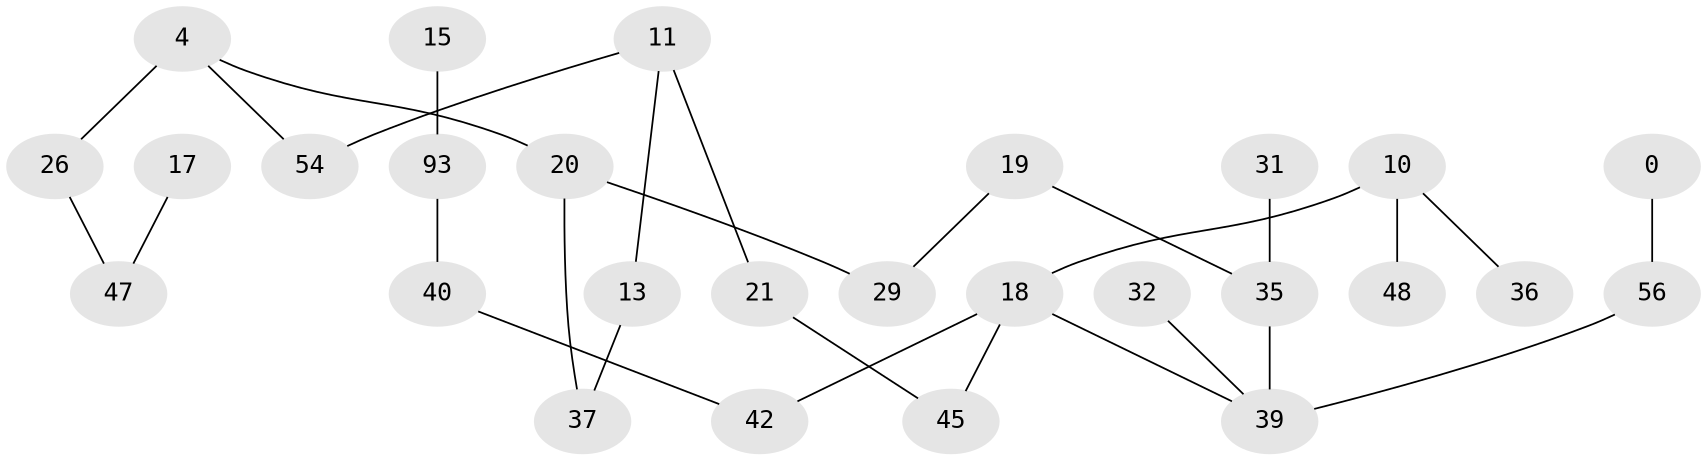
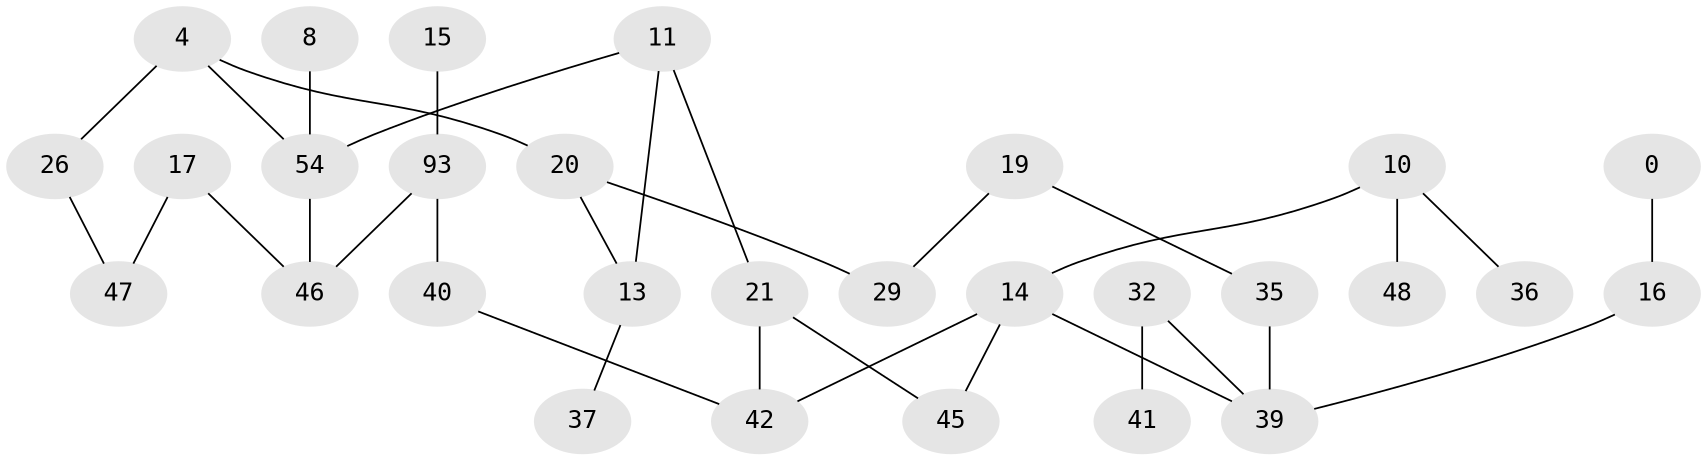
node "8": added
node "31": removed
node "46": added
edge "20" -- "37": now "20" -- "13"
node "18": label "18" -> "14"
node "56": label "56" -> "16"
edge "21" -- "42": added
node "41": added
